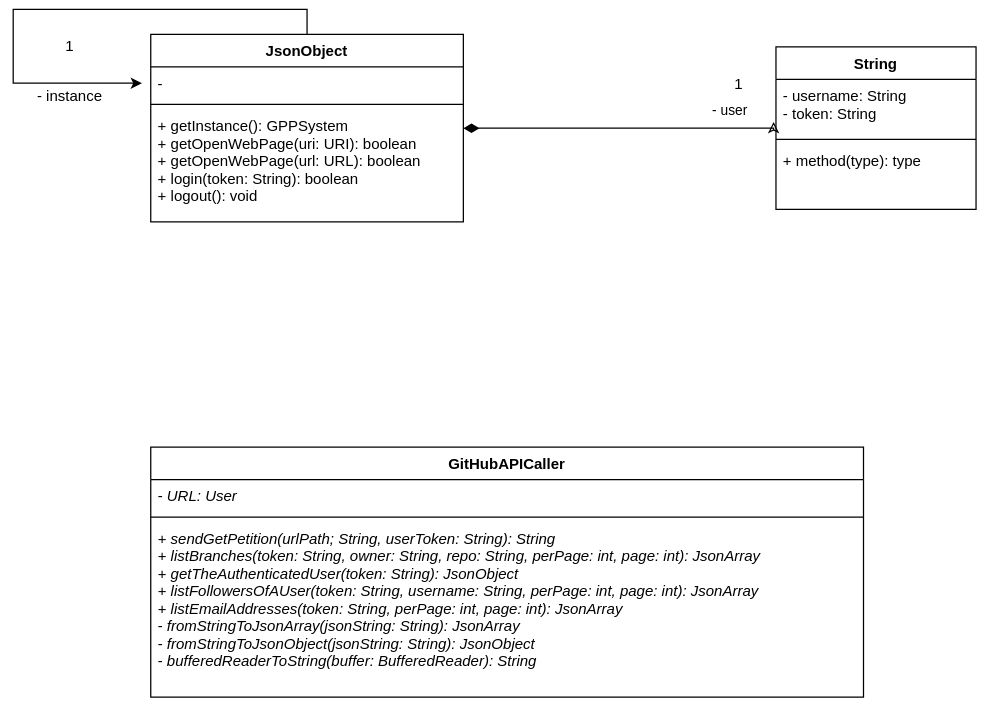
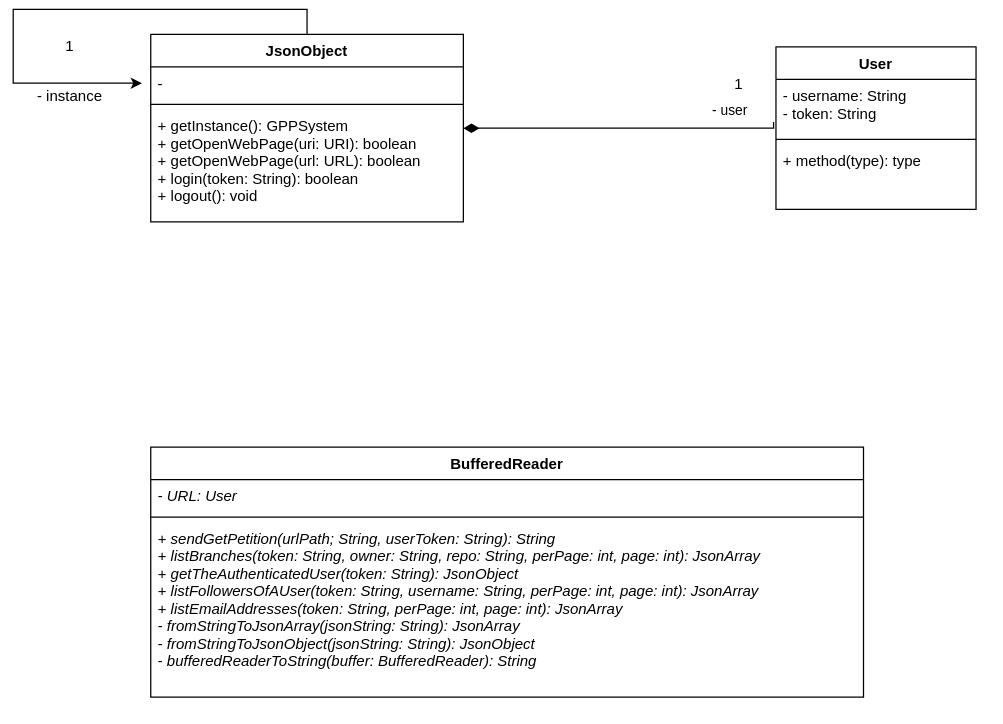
node "String": label "String" -> "User"
edge "- username: String - token: String" -- "JsonObject": arrowhead classic -> none
node "GitHubAPICaller": label "GitHubAPICaller" -> "BufferedReader"
